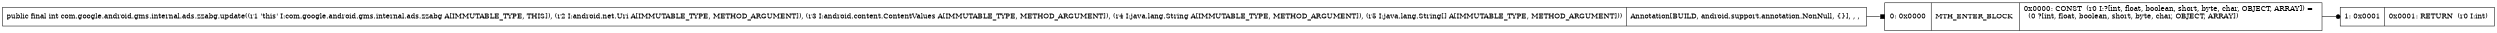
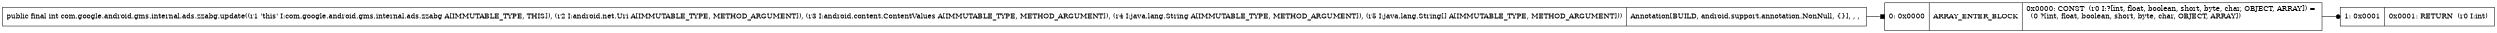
node "0: 0x0000": text "MTH_ENTER_BLOCK" -> "ARRAY_ENTER_BLOCK"
